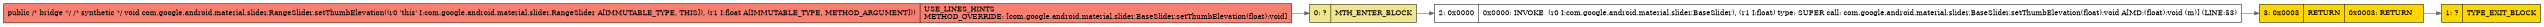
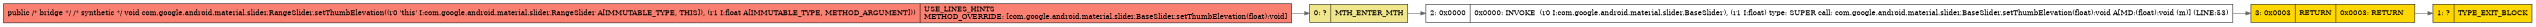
node "0: ?": text "MTH_ENTER_BLOCK" -> "MTH_ENTER_MTH"
